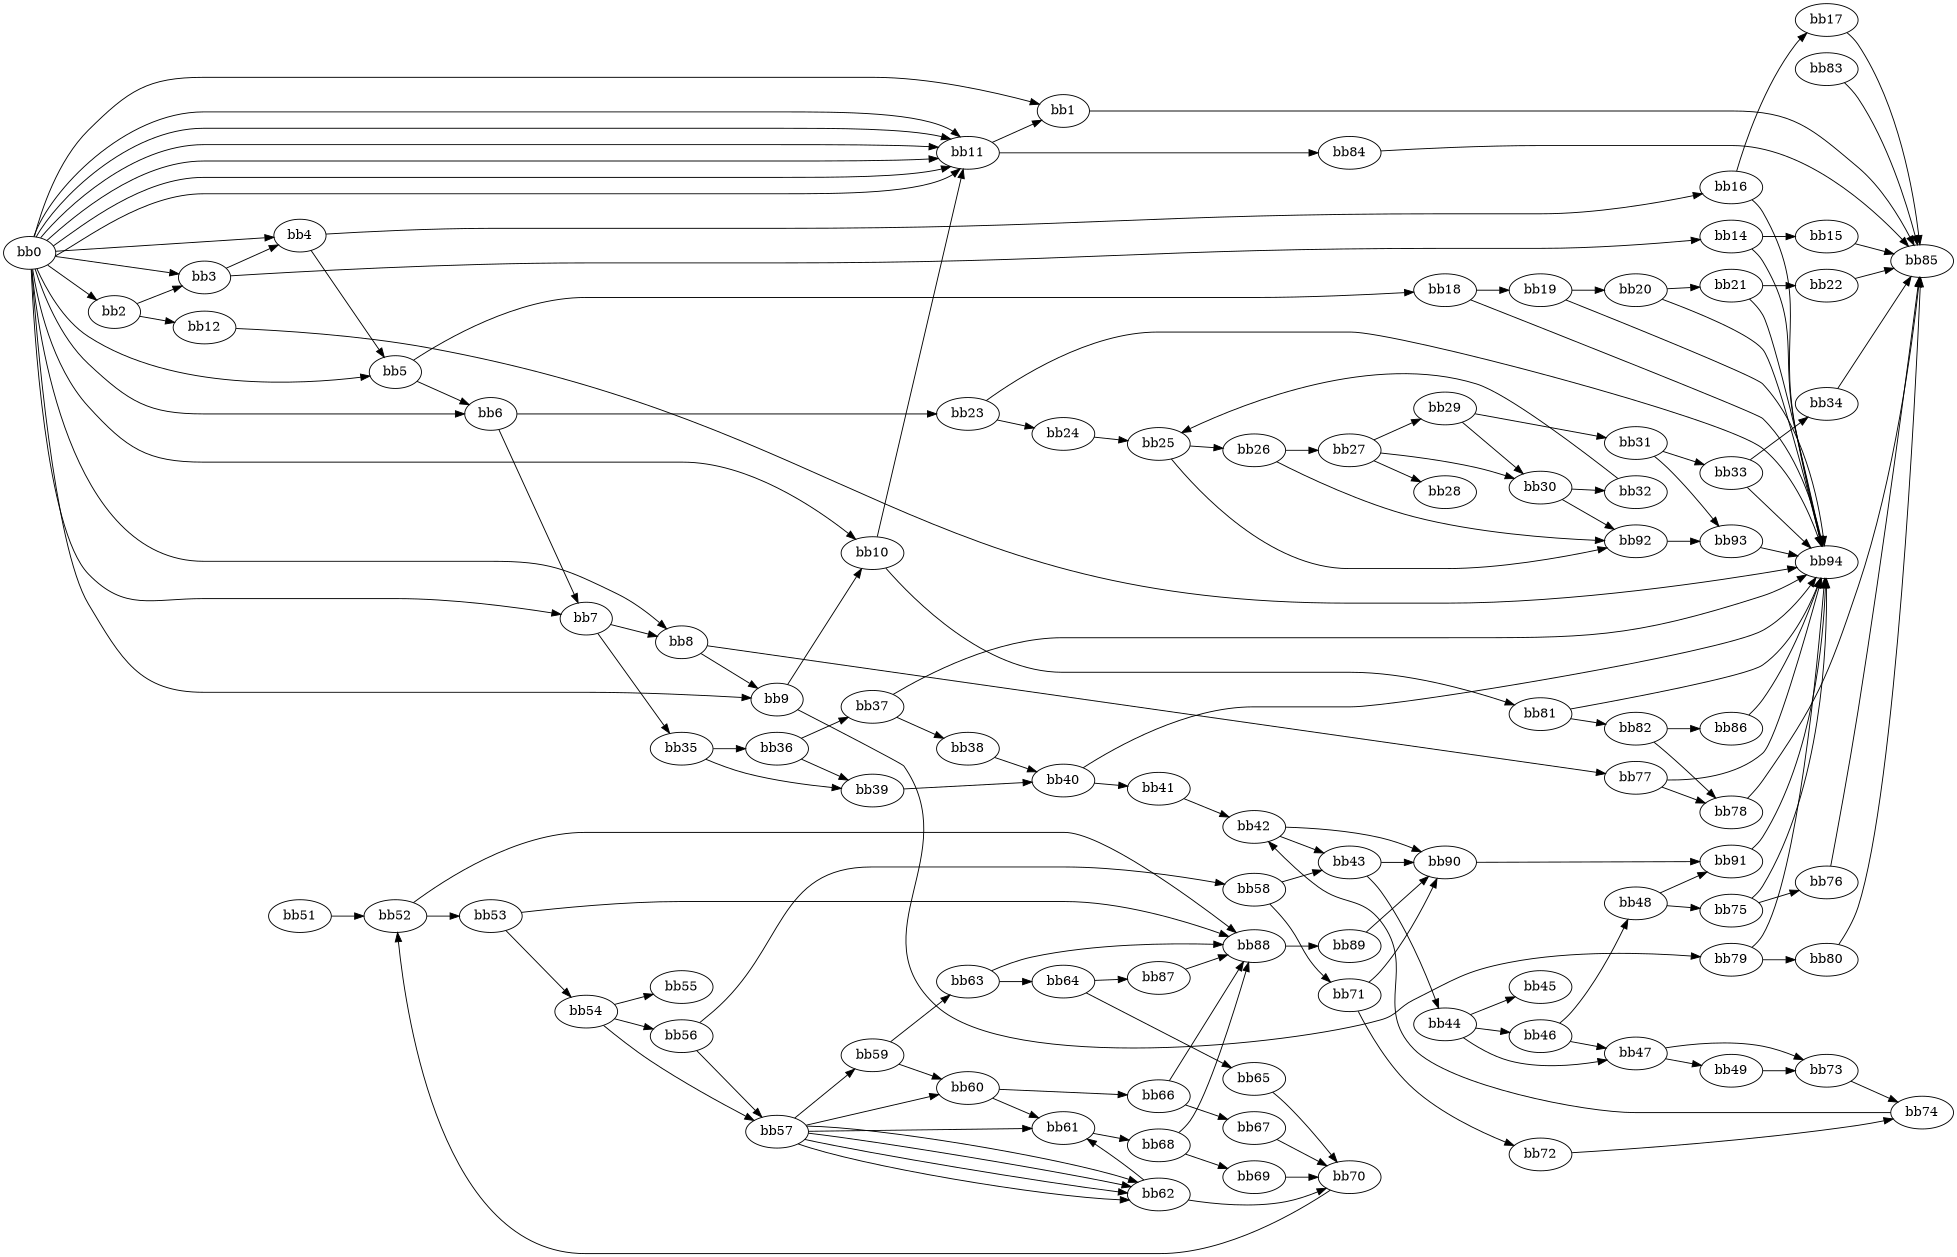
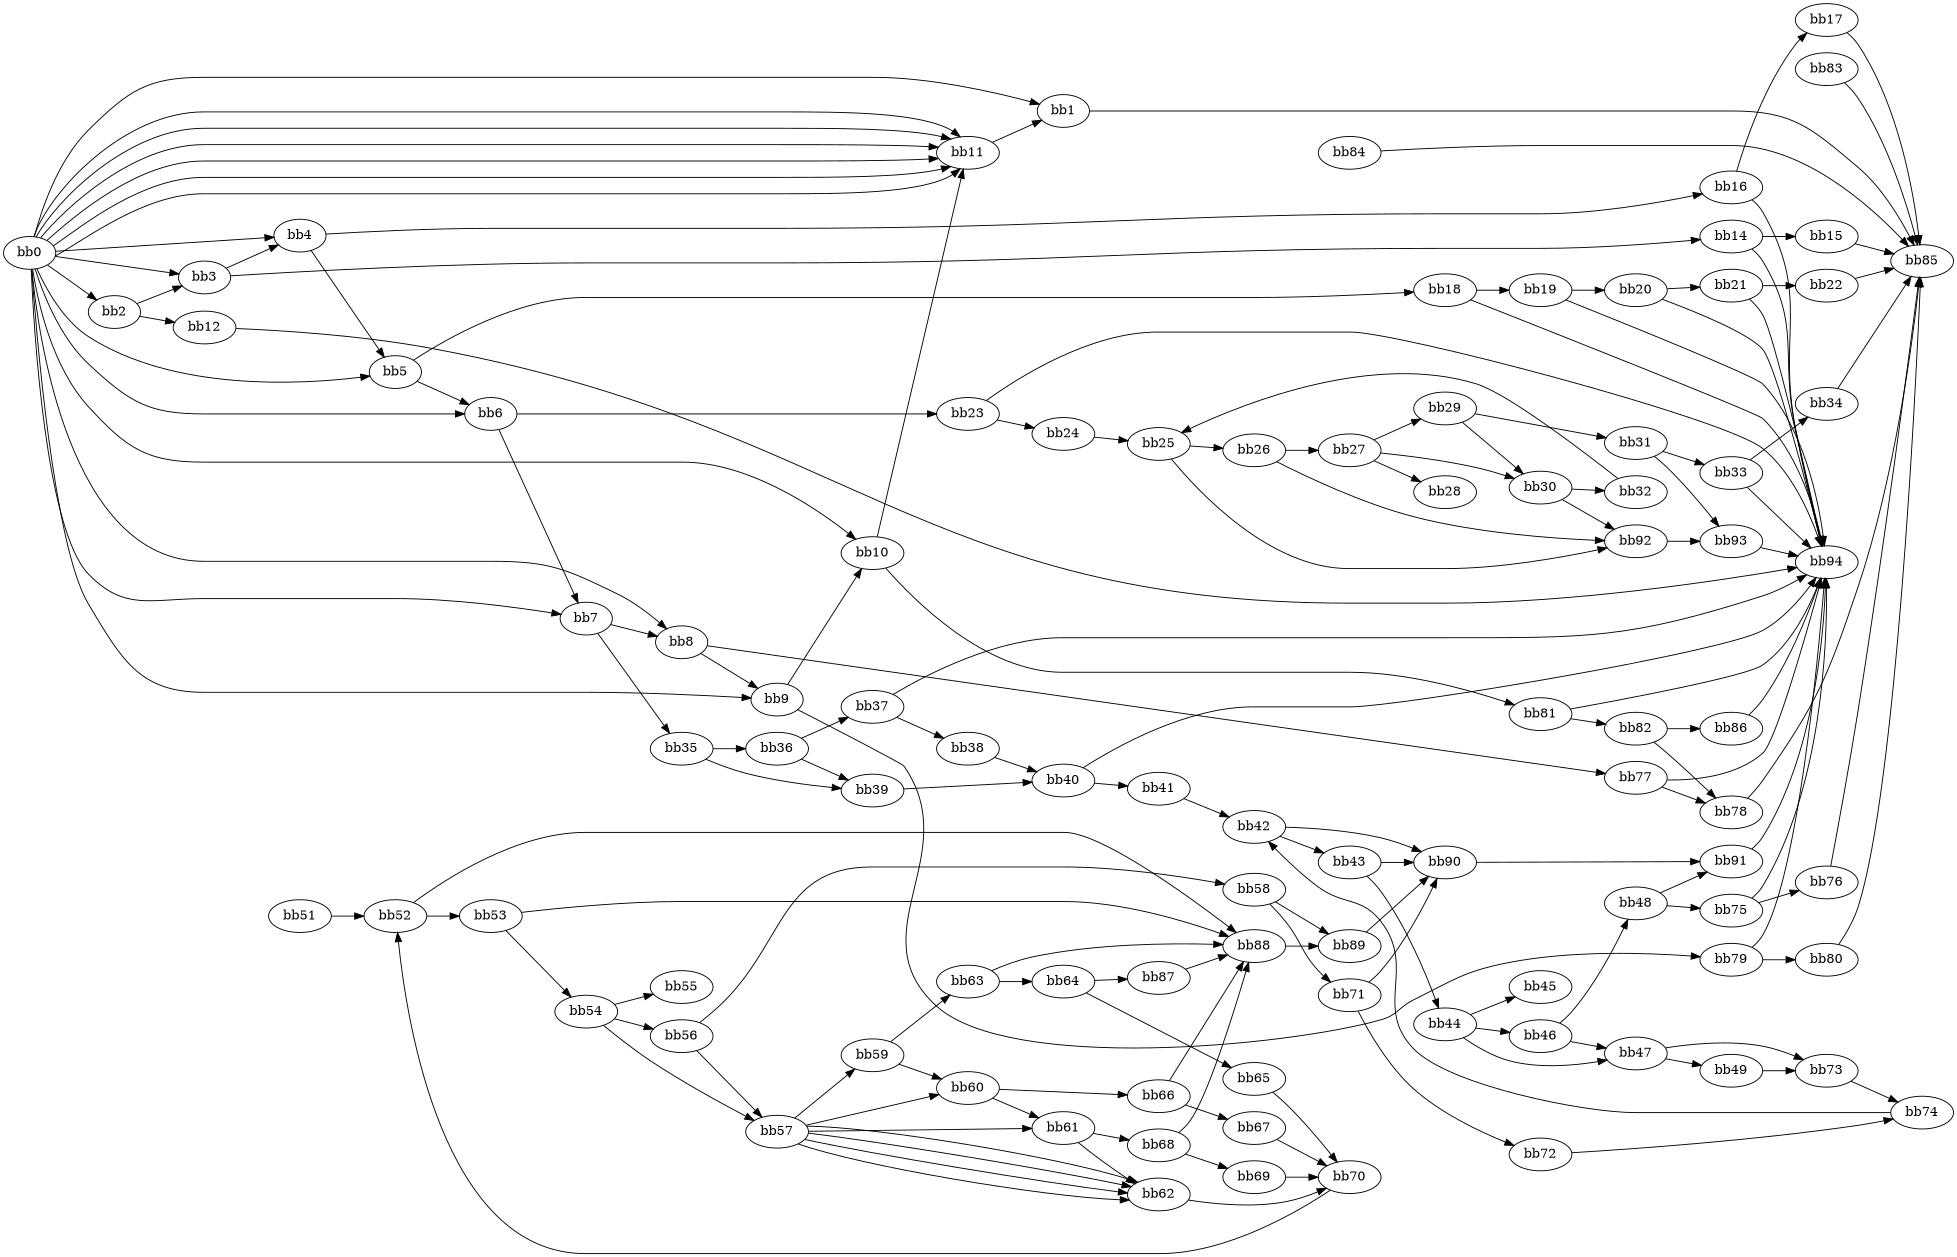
edge "bb11" -> "bb84": removed
edge "bb58" -> "bb43": now "bb58" -> "bb89"
edge "bb62" -> "bb61": reversed
